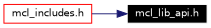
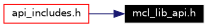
node "mcl_includes.h": label "mcl_includes.h" -> "api_includes.h"
